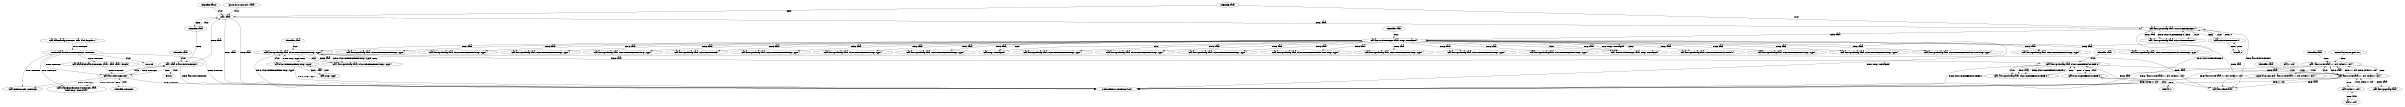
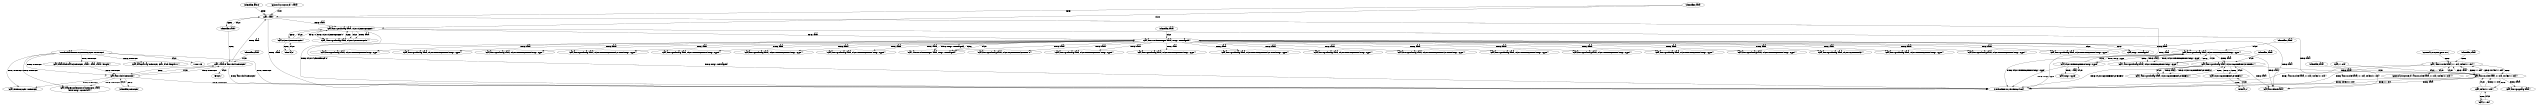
edge "(Identifier,false)" -> "(Call,!data)": label "AST: " -> "CFG: "
edge "(Call,talloc_array(mem_ctx, char, blob.length+1))" -> "(MethodParameterIn,TALLOC_CTX *mem_ctx)": reversed
edge "(Call,asn1_push_tag(data, ASN1_SEQUENCE(0)))" -> "(Call,asn1_free(data))": label "DDG: asn1_init(mem_ctx)" -> "DDG: data"
